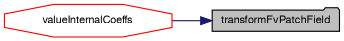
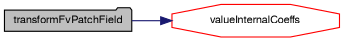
edge "valueInternalCoeffs" -> "transformFvPatchField": reversed
